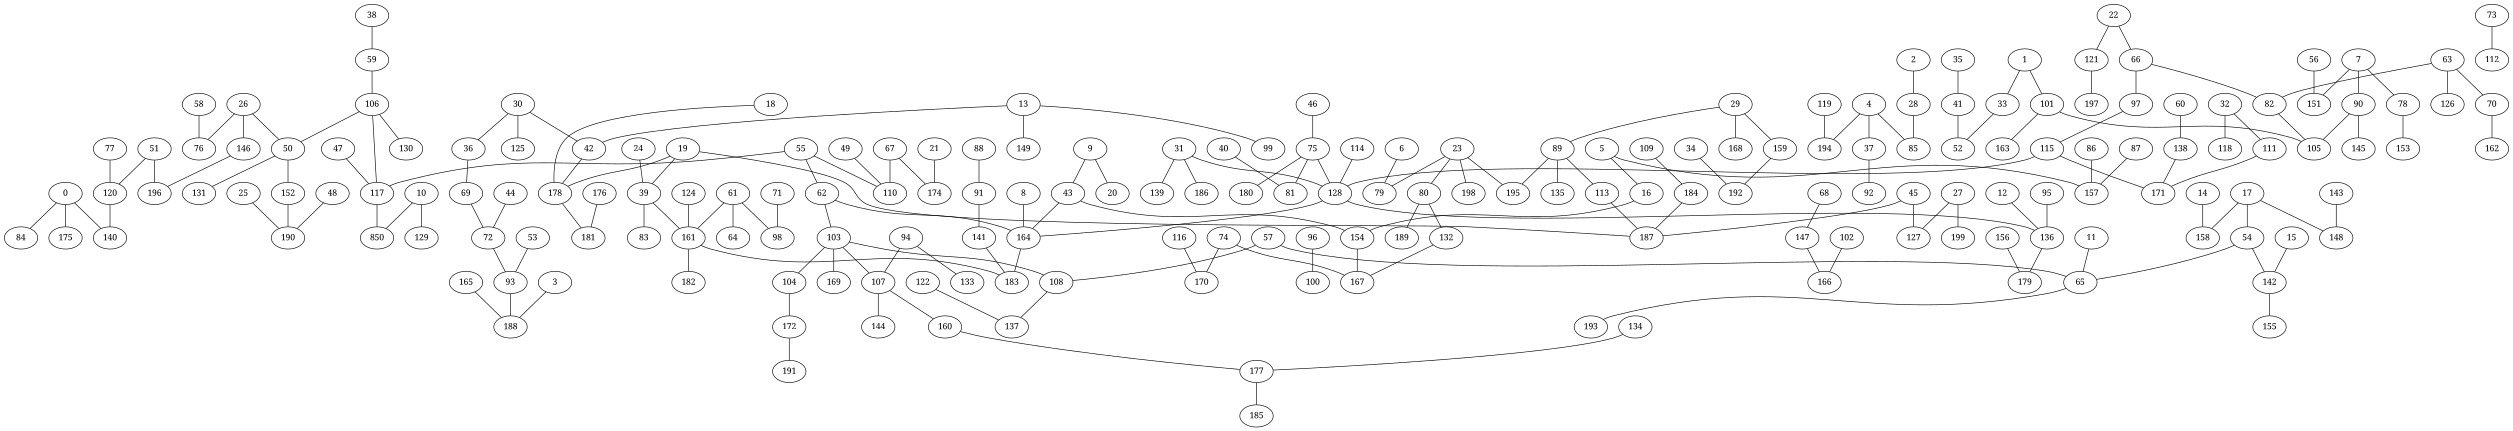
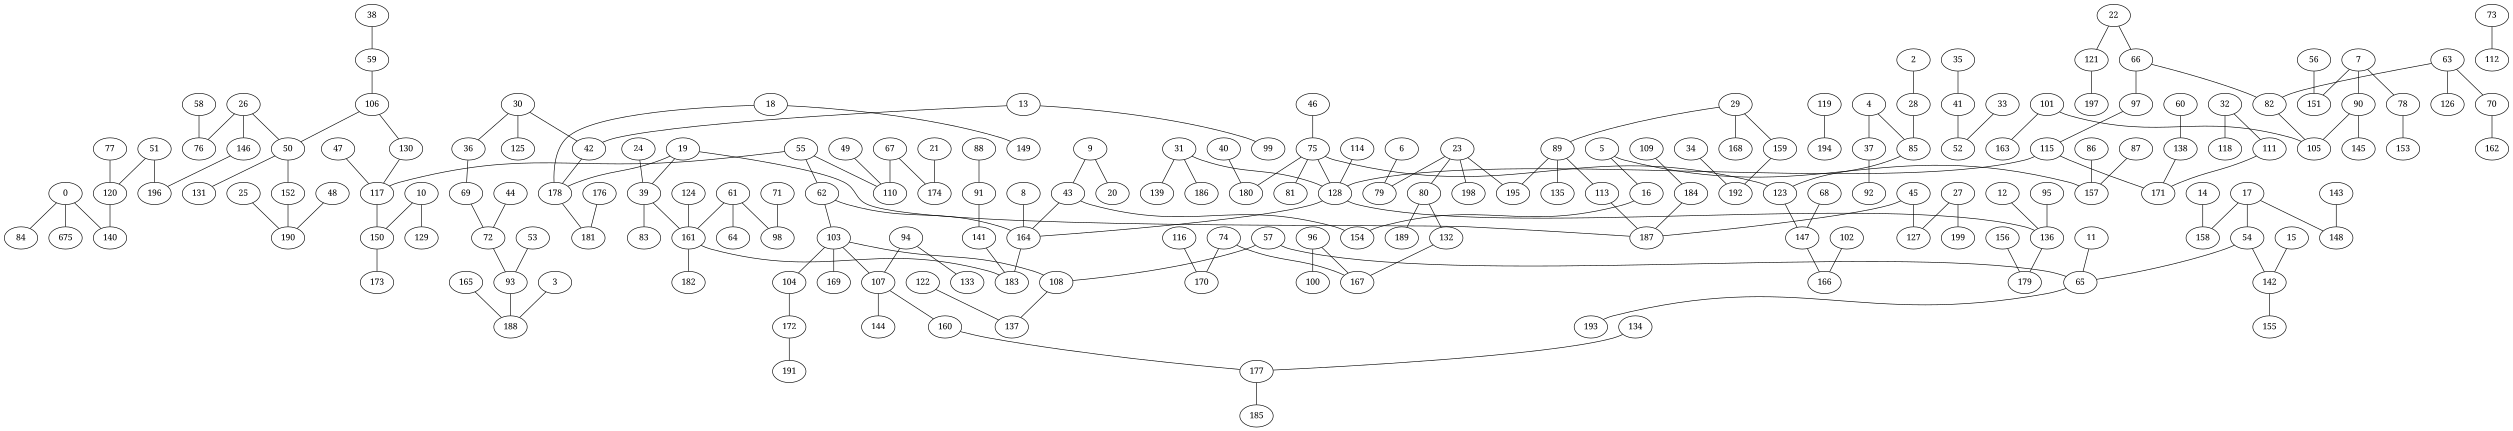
node "1": removed
edge "13" -- "149": now "18" -- "149"
edge "4" -- "194": removed
edge "106" -- "117": now "130" -- "117"
edge "40" -- "81": now "40" -- "180"
node "123": added
node "175": label "175" -> "675"
node "850": label "850" -> "150"
edge "154" -- "167": now "96" -- "167"
node "173": added
